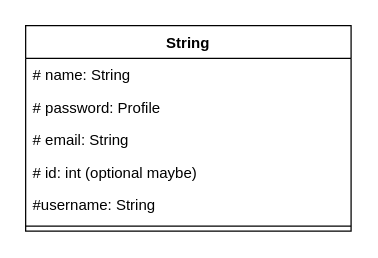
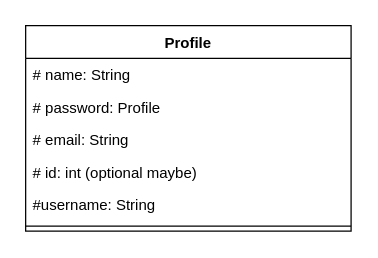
node "String": label "String" -> "Profile"
